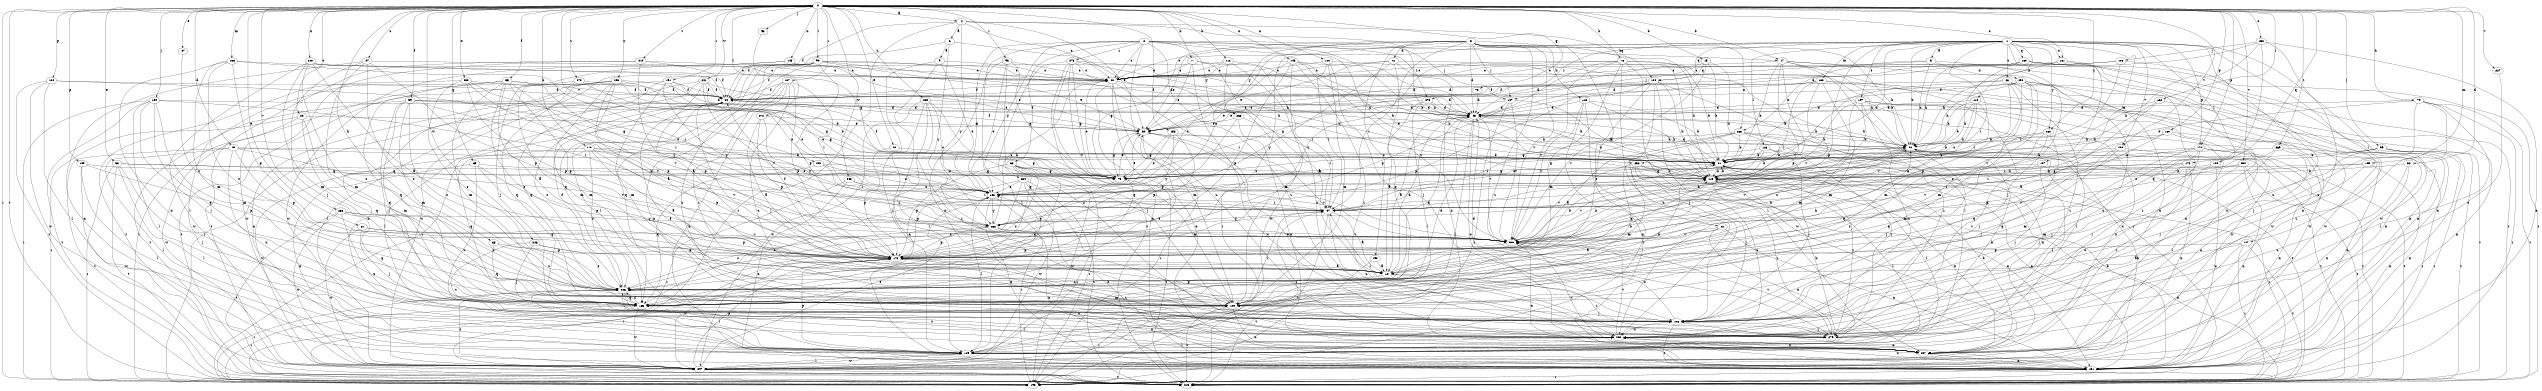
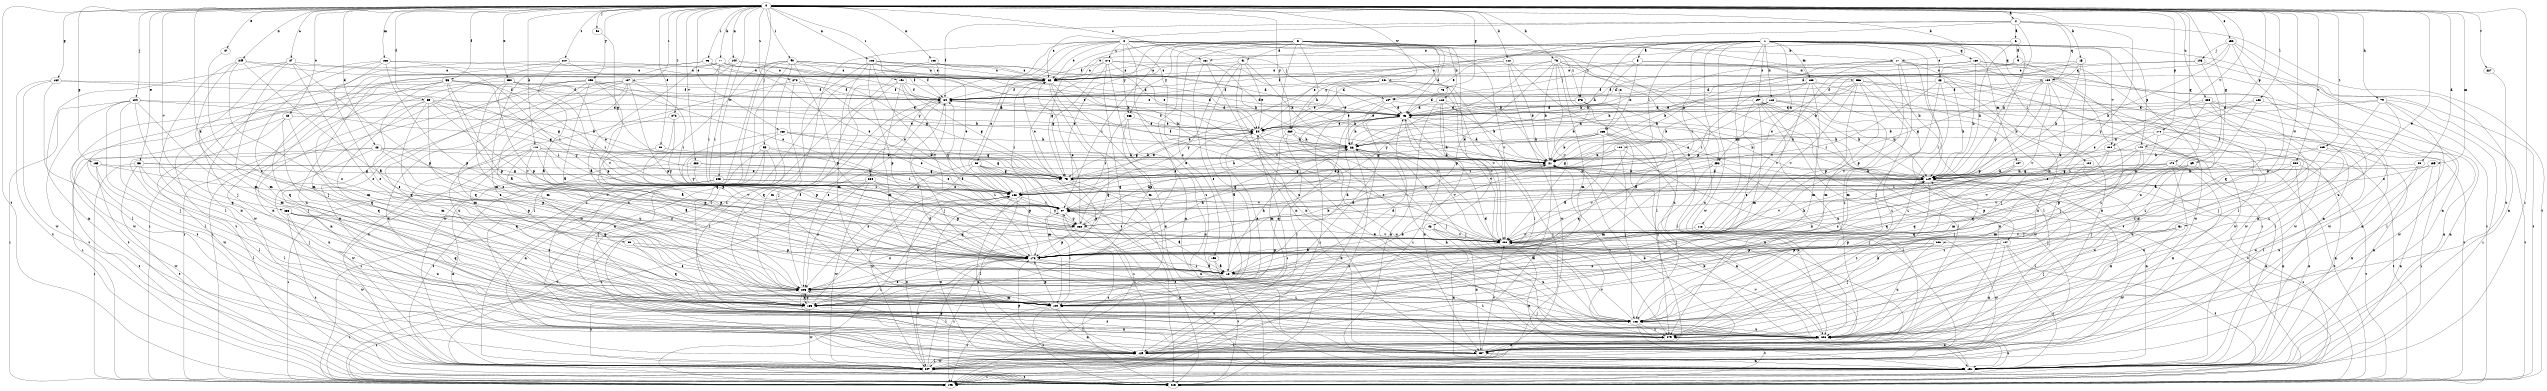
node "169": label "169" -> "179"
node "113": added
